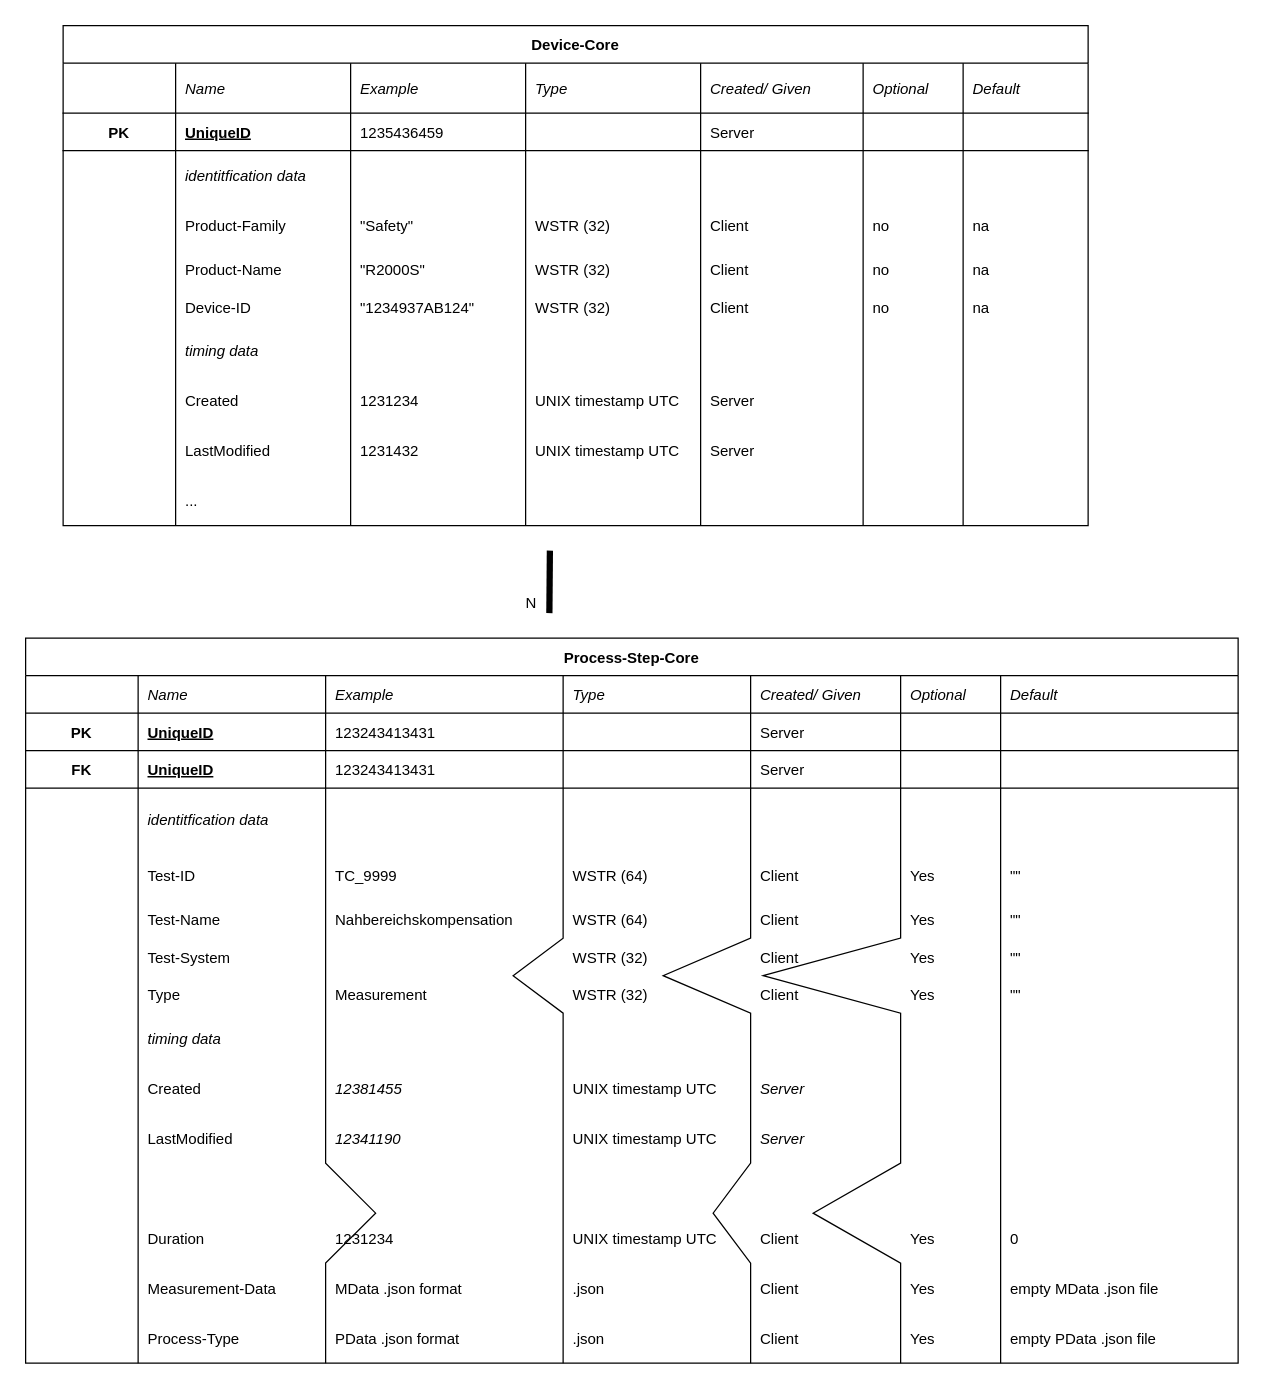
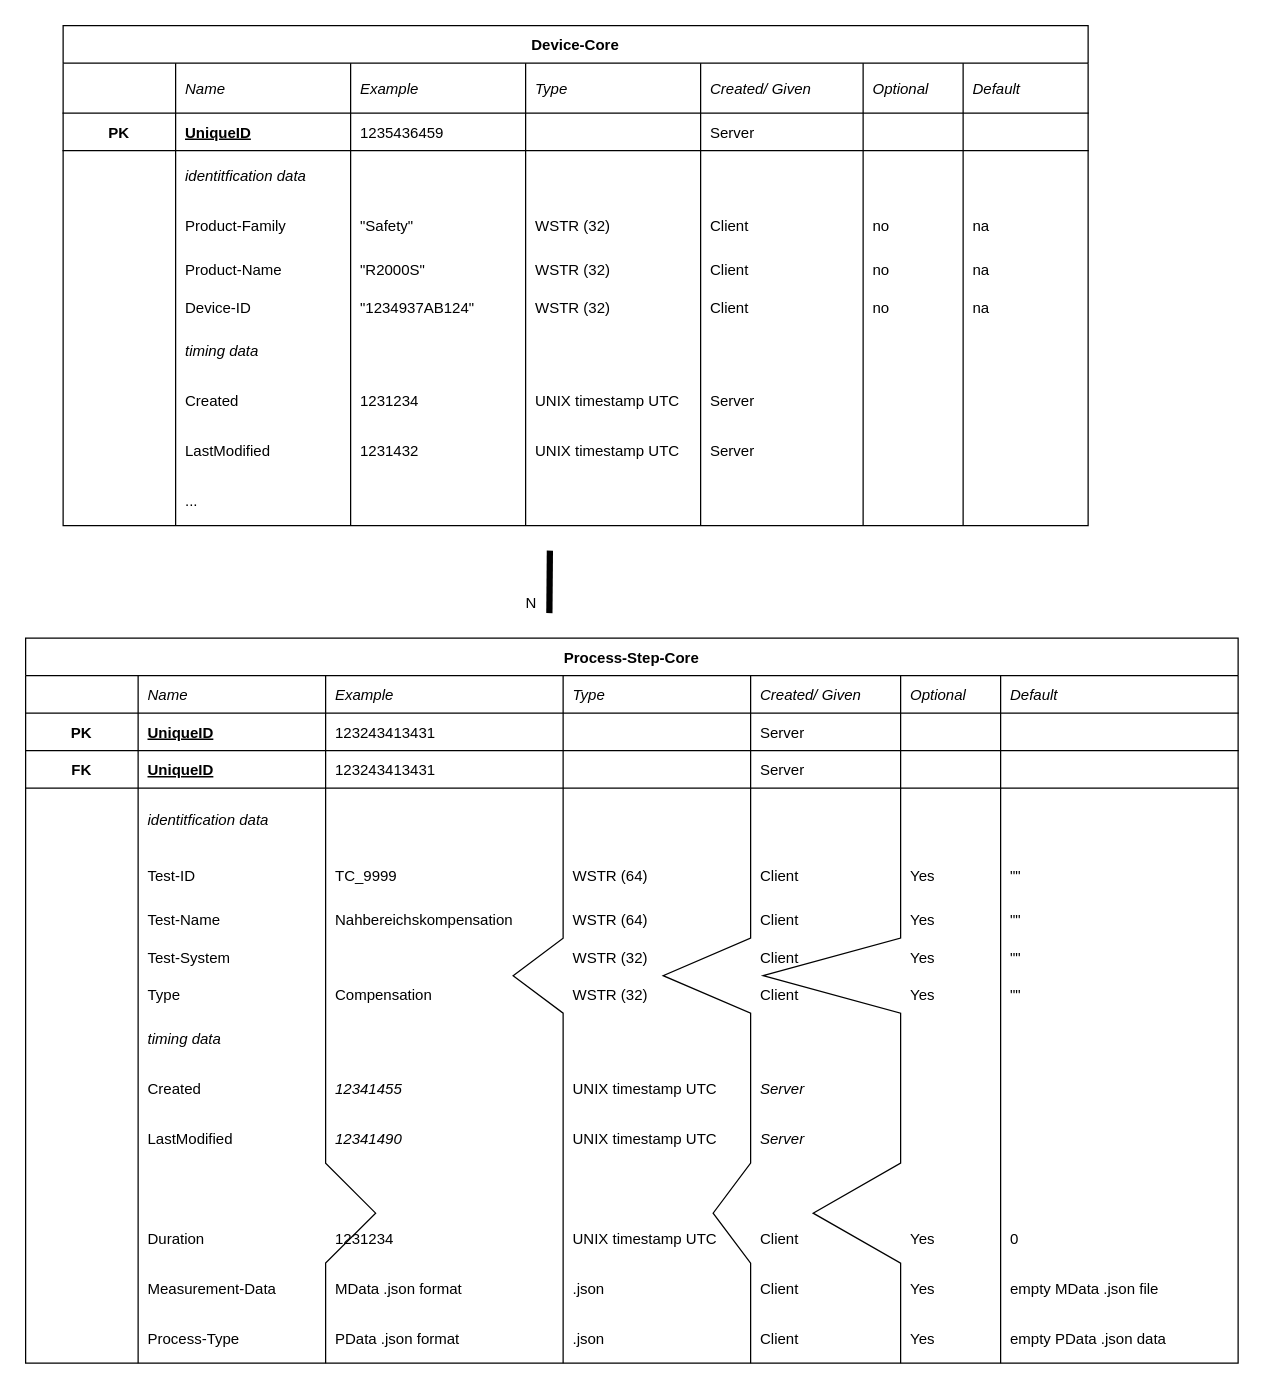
node "Measurement": label "Measurement" -> "Compensation"
node "12381455": label "12381455" -> "12341455"
node "12341190": label "12341190" -> "12341490"
node "empty PData .json file": label "empty PData .json file" -> "empty PData .json data"
